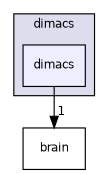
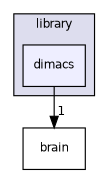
cluster "dimacs": label "dimacs" -> "library"
